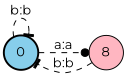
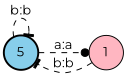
node "0": label "0" -> "5"
node "8": label "8" -> "1"
